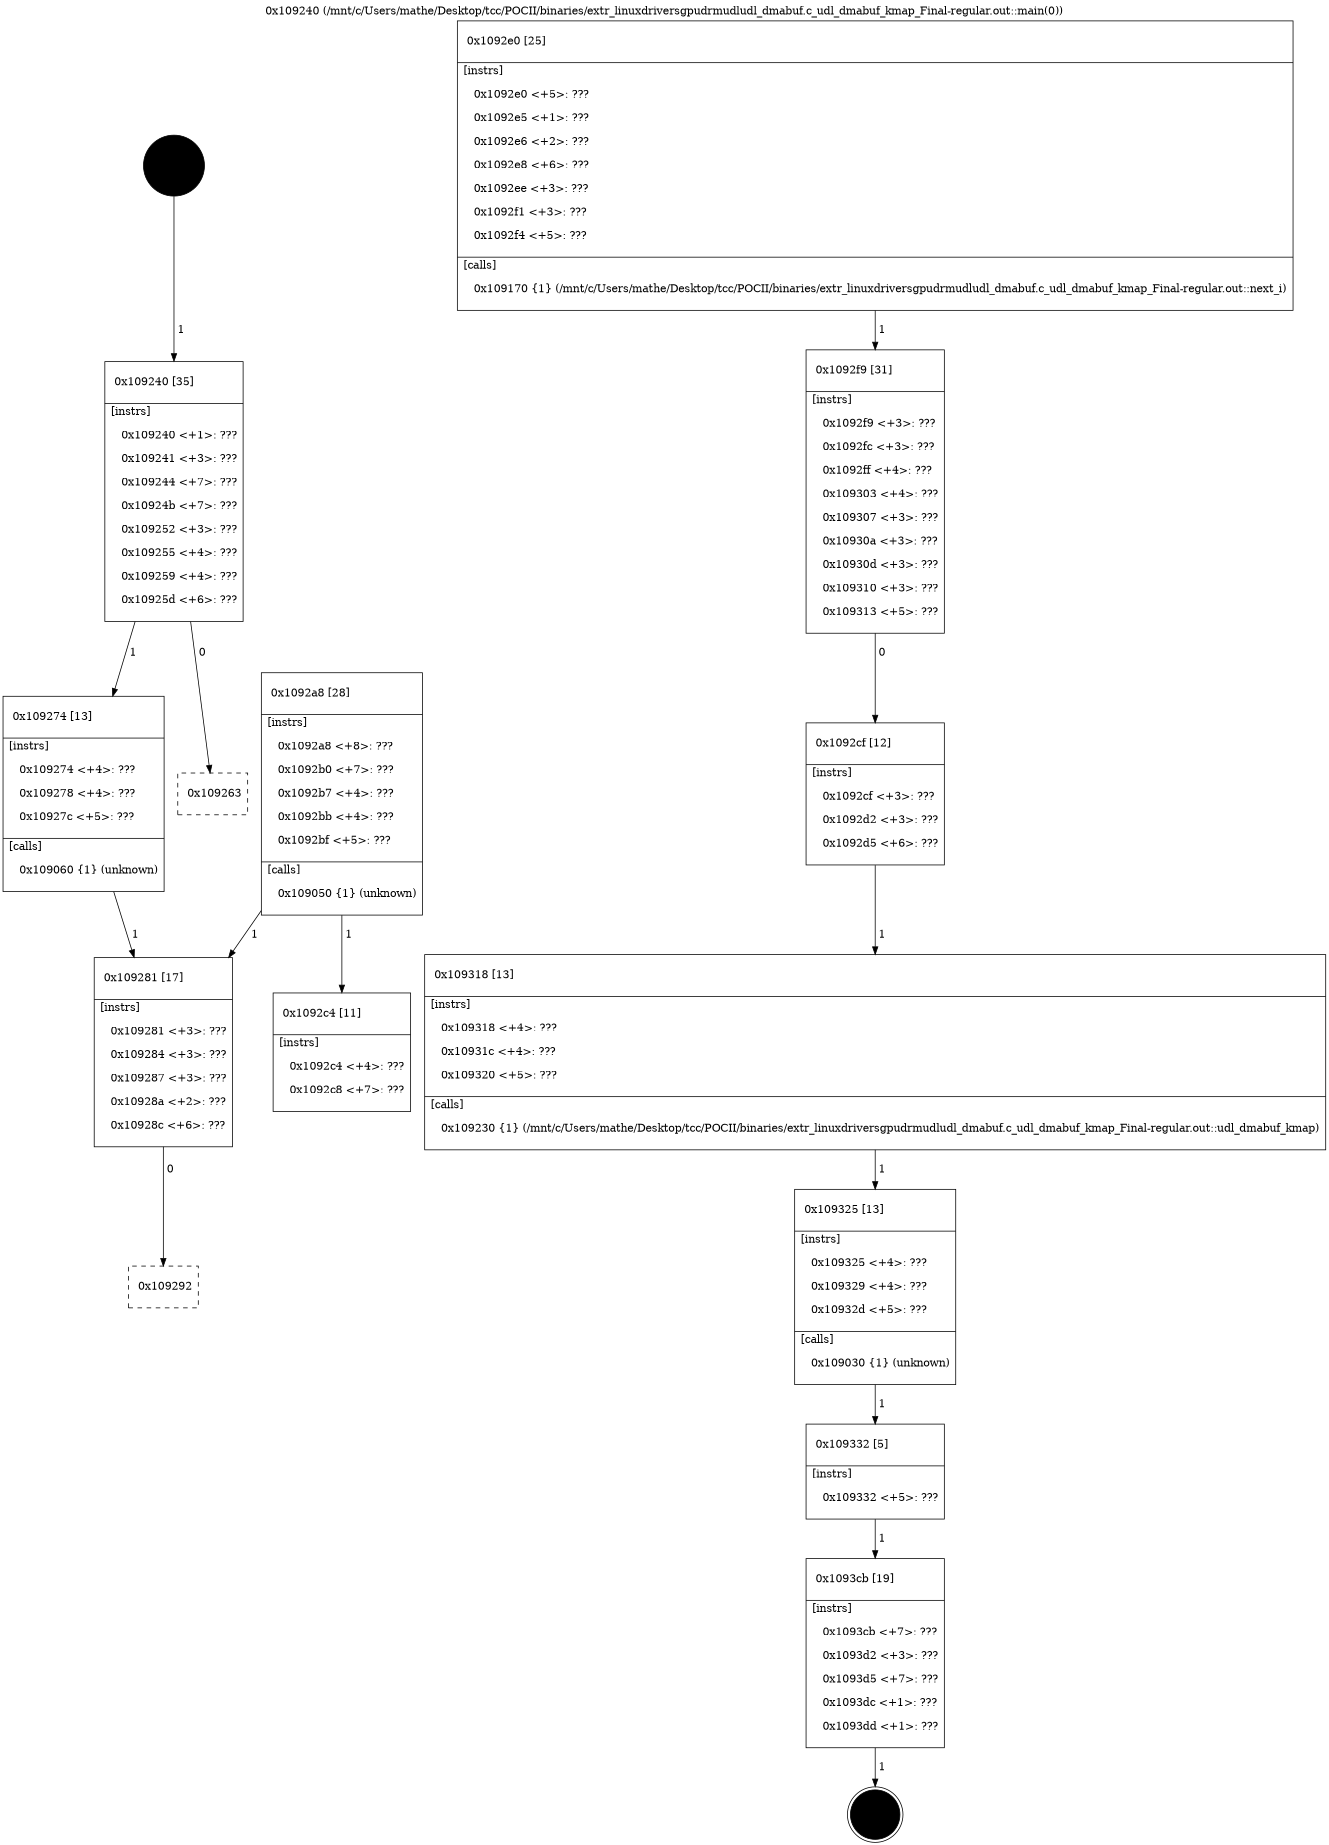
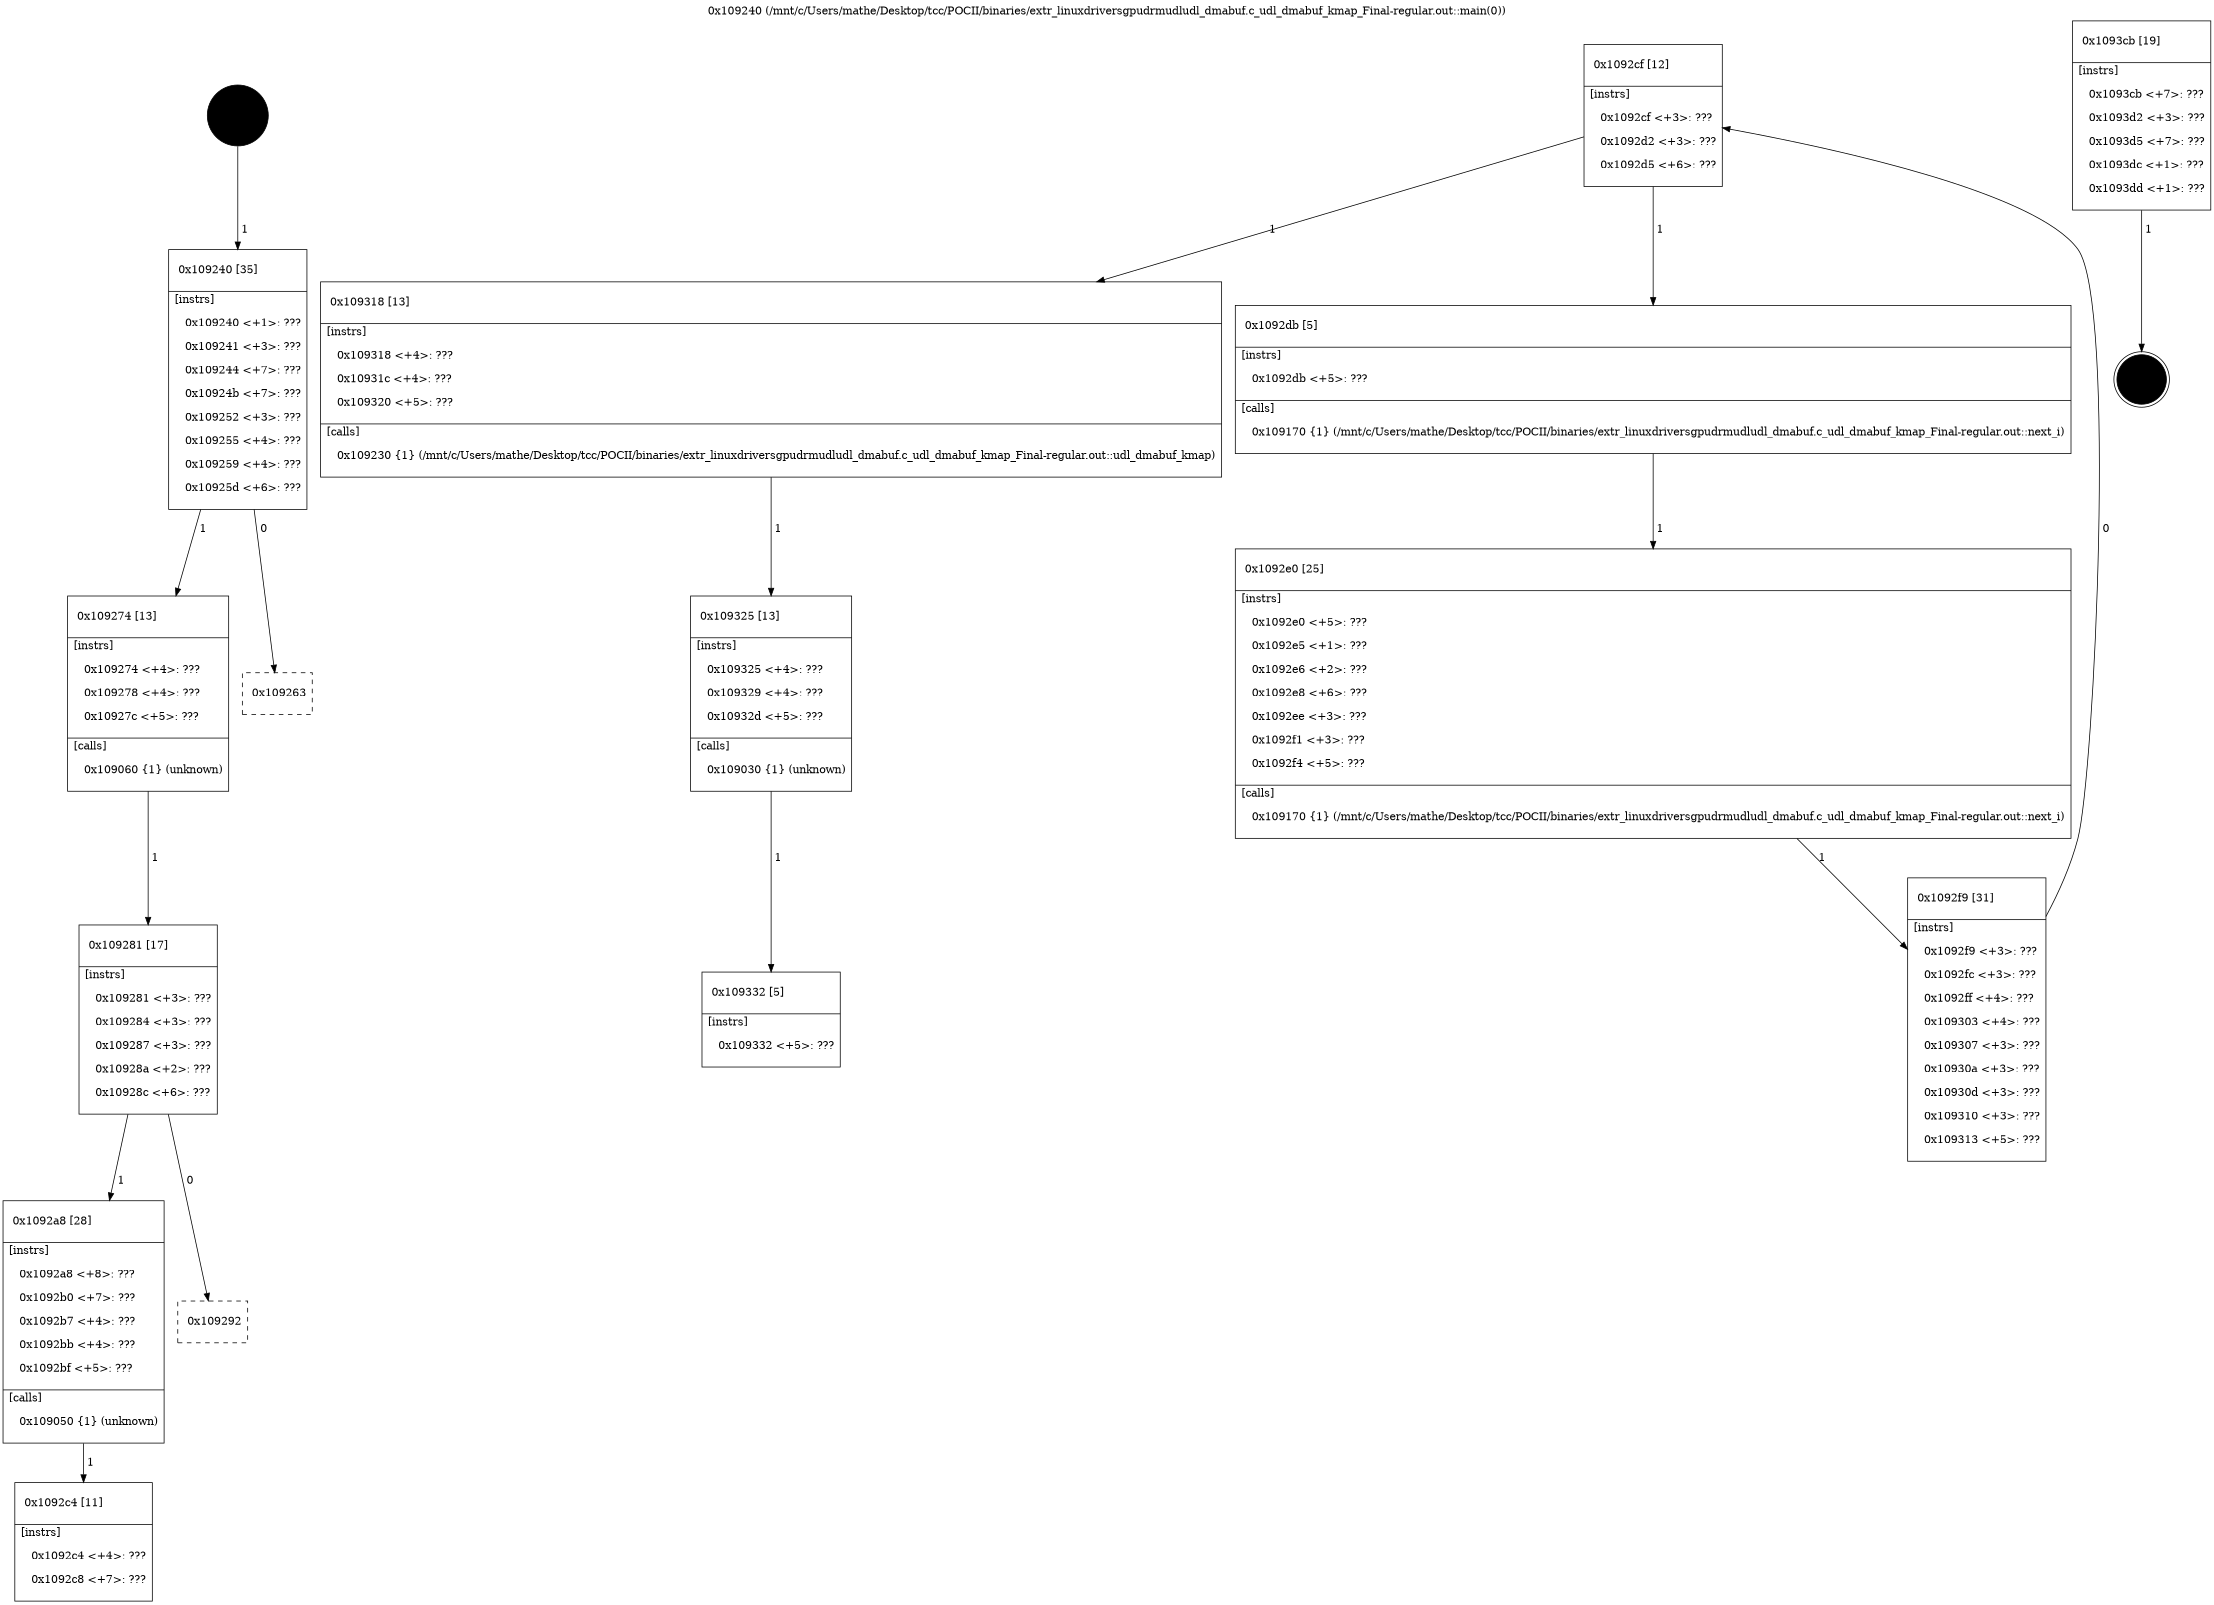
node "0x1092db [5]": added
edge "0x1092a8 [28]" -> "0x109281 [17]": reversed
edge "0x109332 [5]" -> "0x1093cb [19]": removed, label "1"
